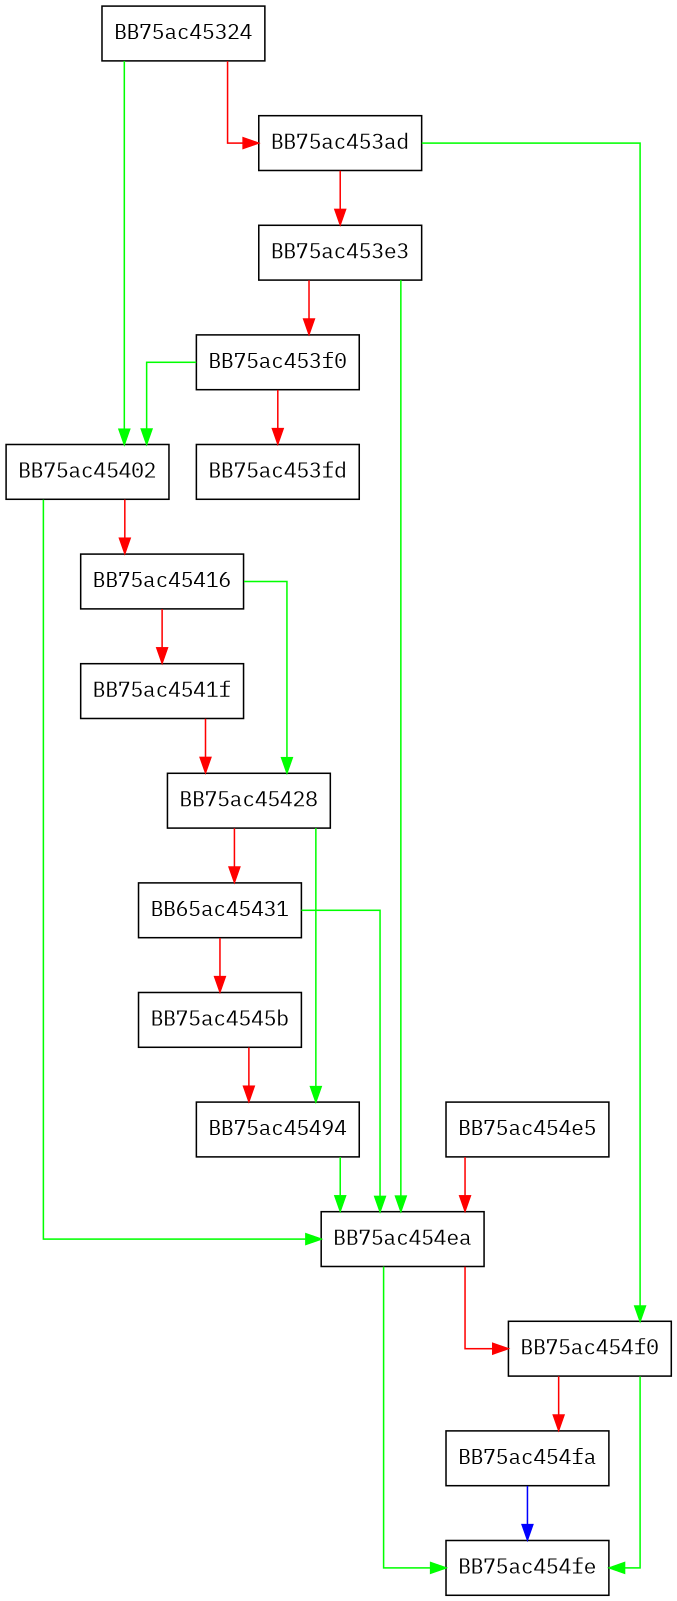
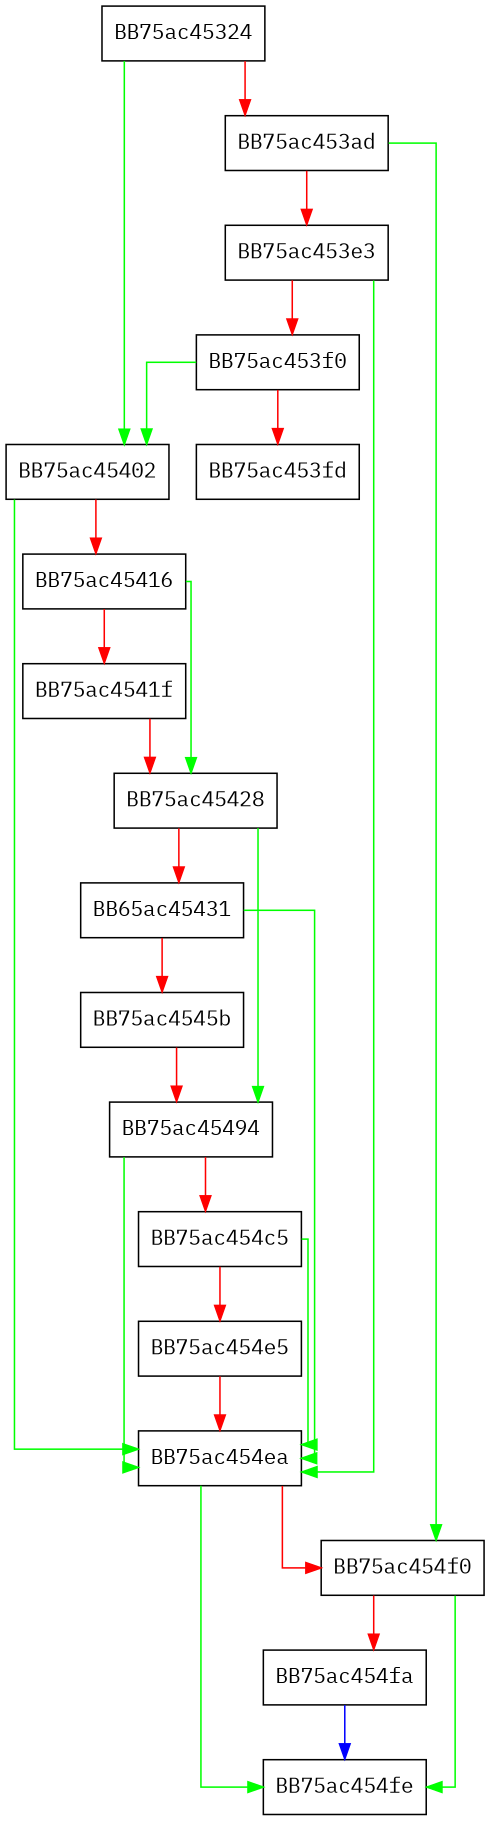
node "BB75ac454c5": added
